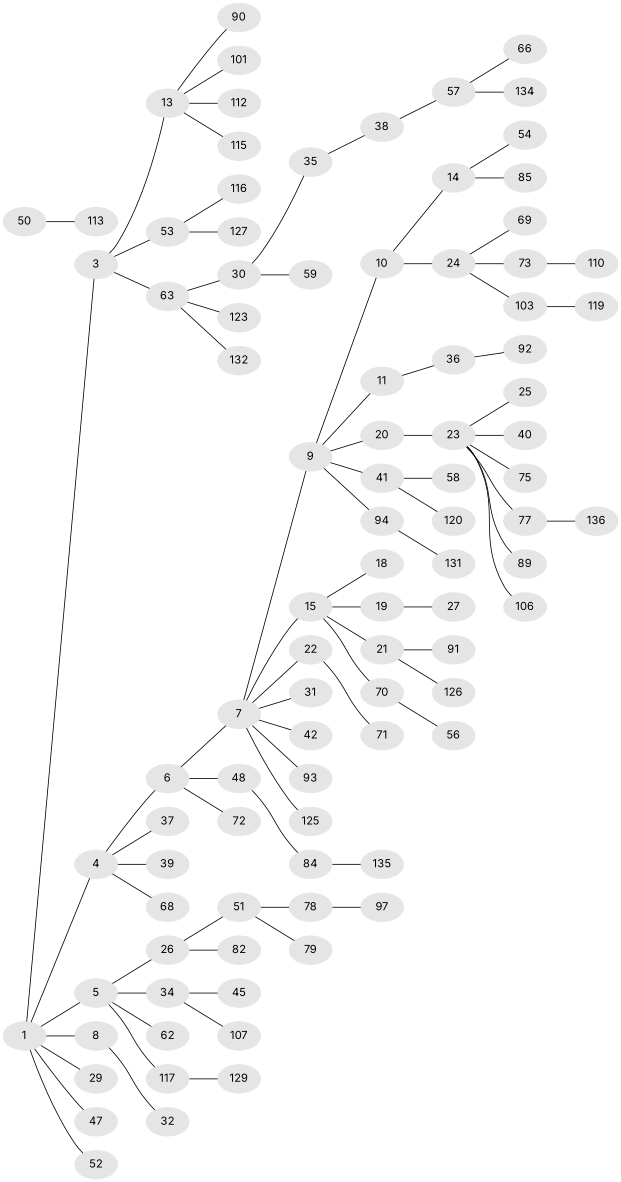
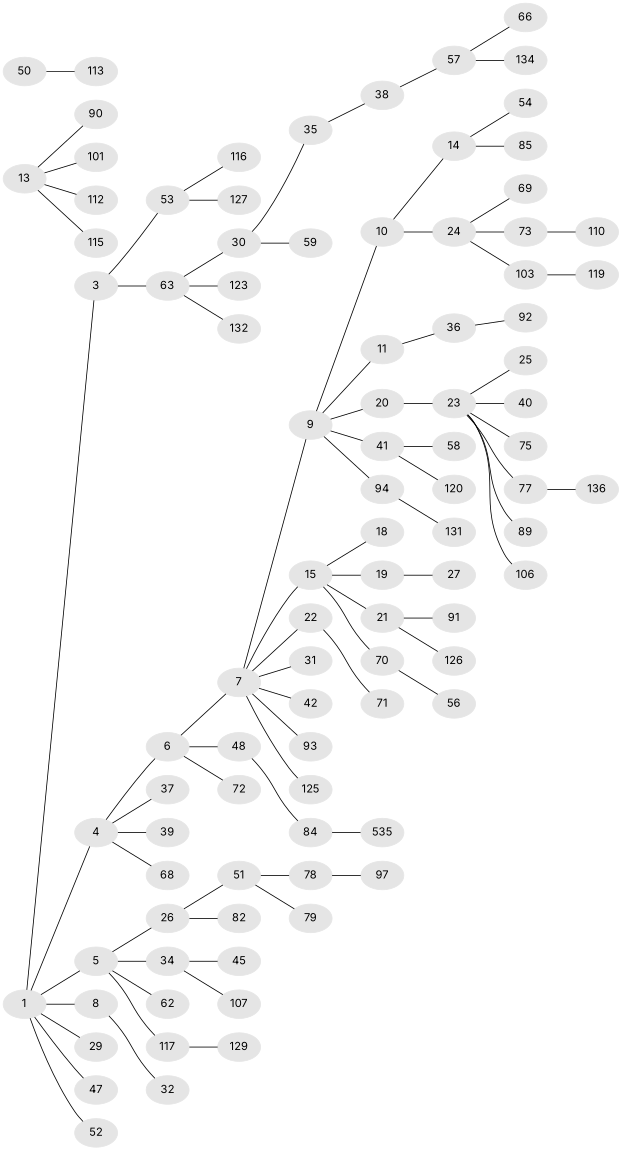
edge "13" -- "3": removed
node "135": label "135" -> "535"
